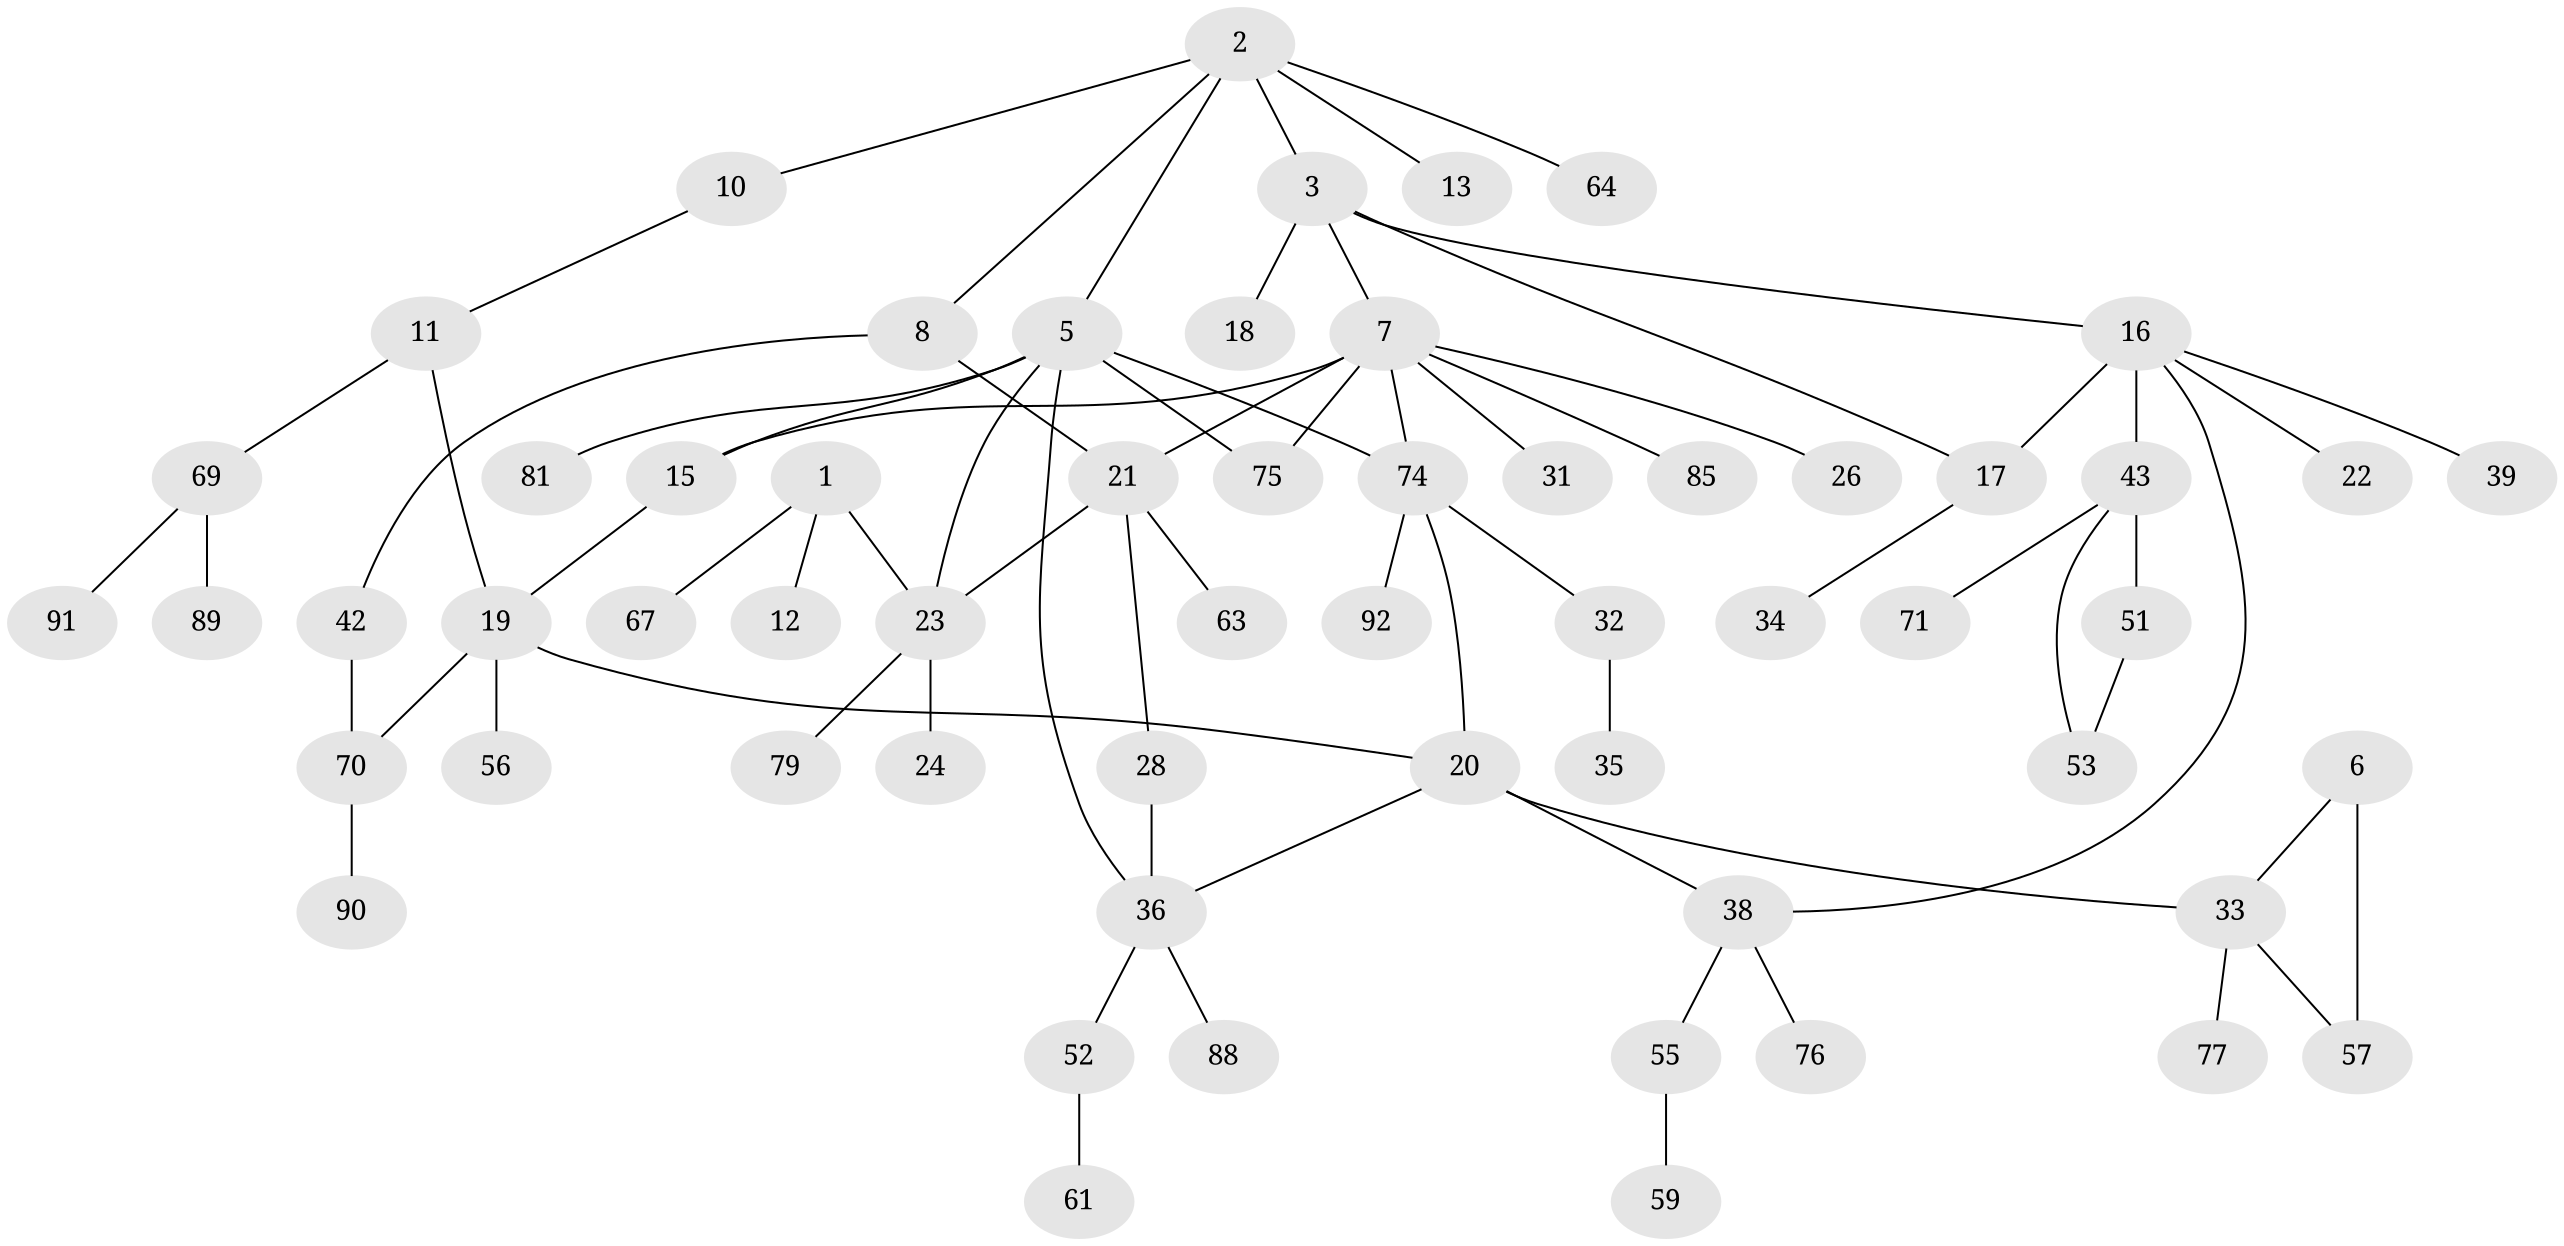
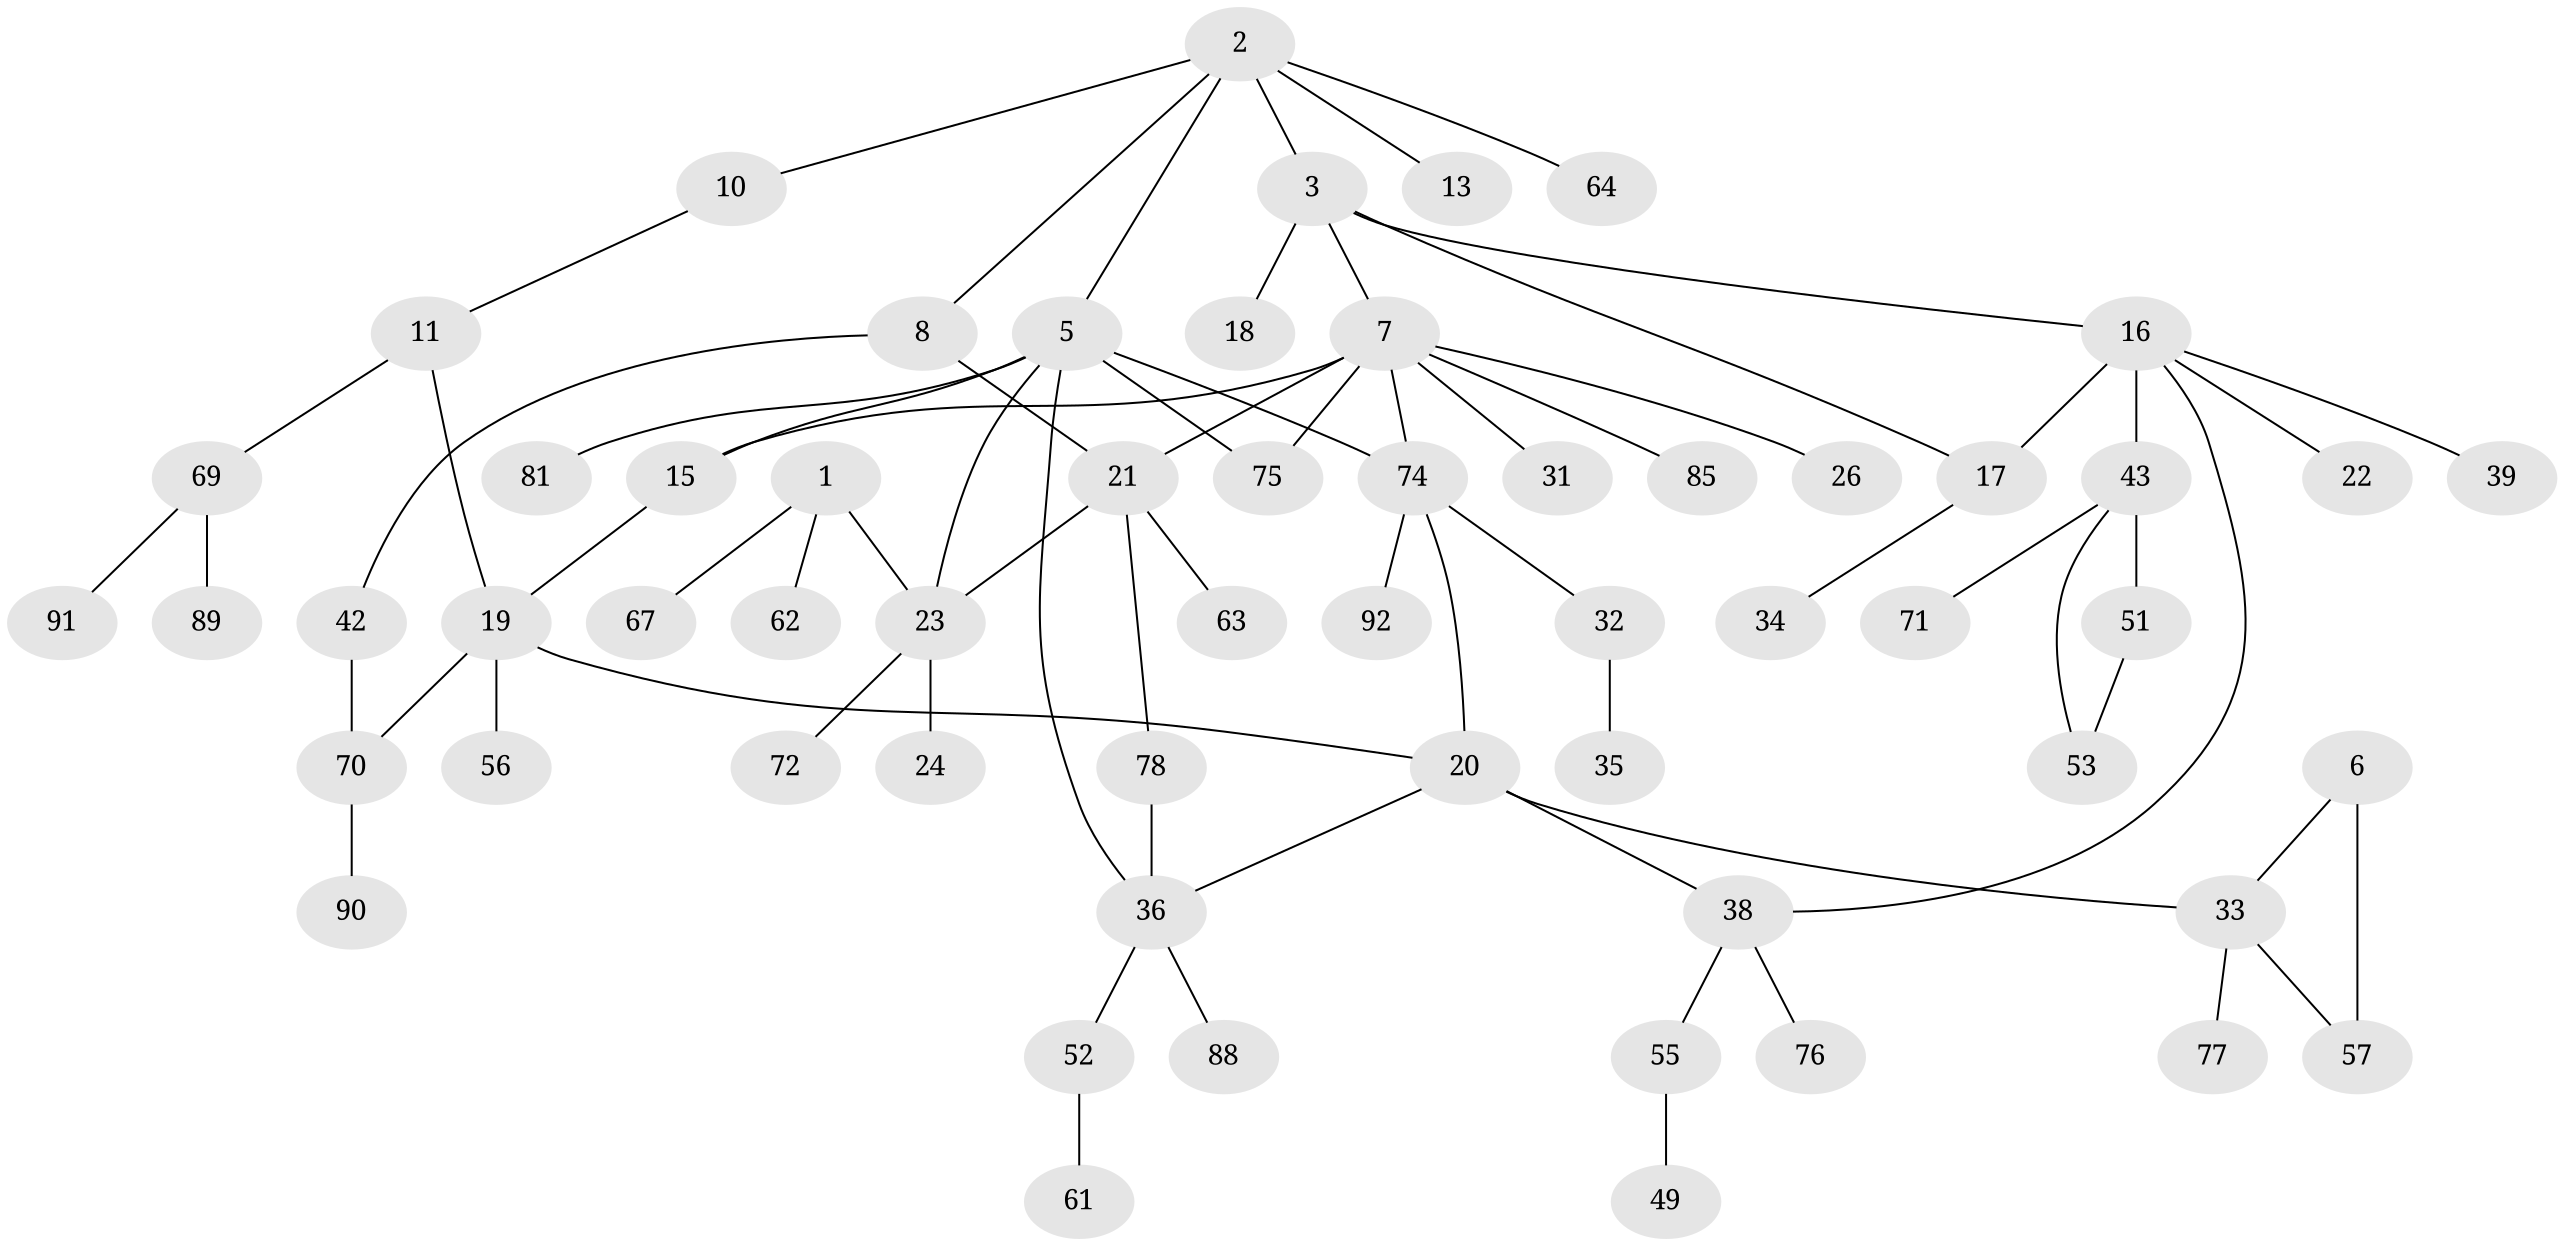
node "12": label "12" -> "62"
node "79": label "79" -> "72"
node "28": label "28" -> "78"
node "59": label "59" -> "49"
